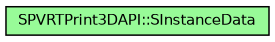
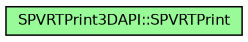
node "SPVRTPrint3DAPI::SInstanceData": label "SPVRTPrint3DAPI::SInstanceData" -> "SPVRTPrint3DAPI::SPVRTPrint"
